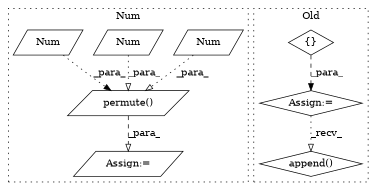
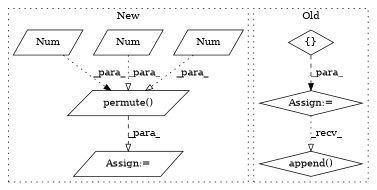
cluster "Num": label "Num" -> "New"
